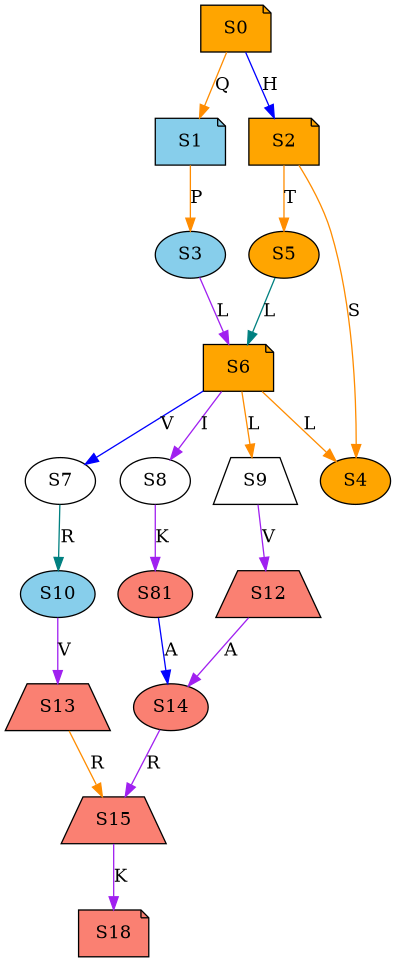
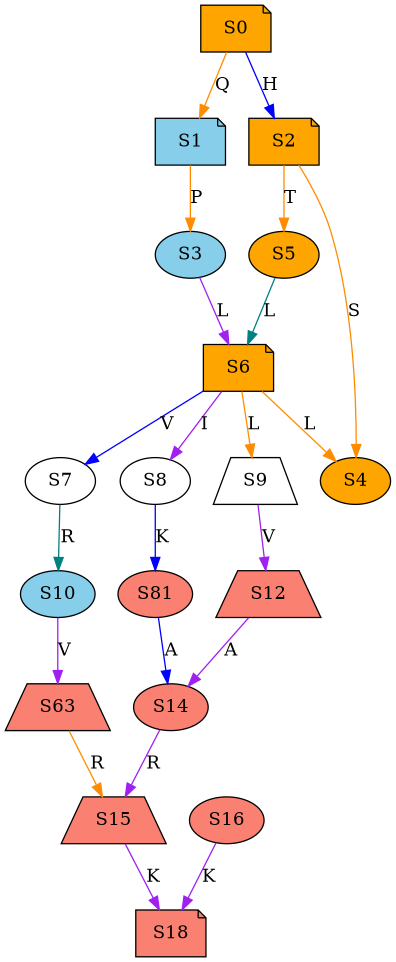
edge "S8" -> "S81": color purple -> blue
node "S13": label "S13" -> "S63"
node "S16": added
